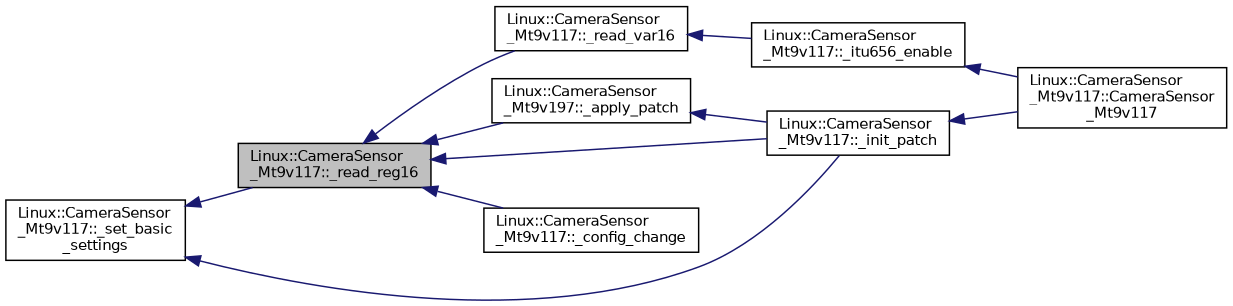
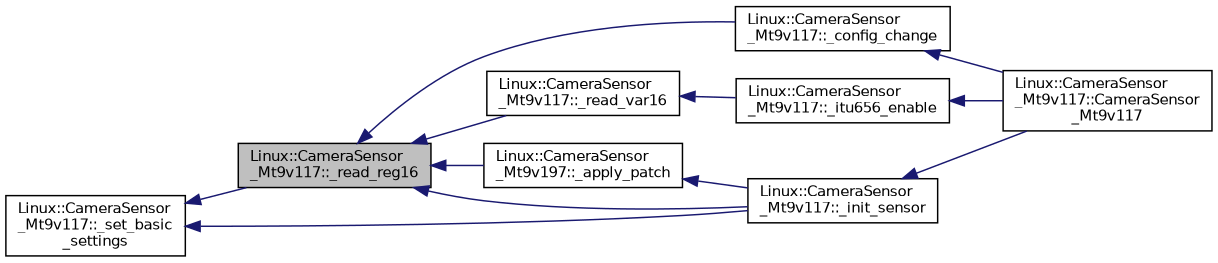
edge "Linux::CameraSensor _Mt9v117::CameraSensor _Mt9v117" -> "Linux::CameraSensor _Mt9v117::_config_change": added
node "Linux::CameraSensor _Mt9v117::_init_patch": label "Linux::CameraSensor _Mt9v117::_init_patch" -> "Linux::CameraSensor _Mt9v117::_init_sensor"
